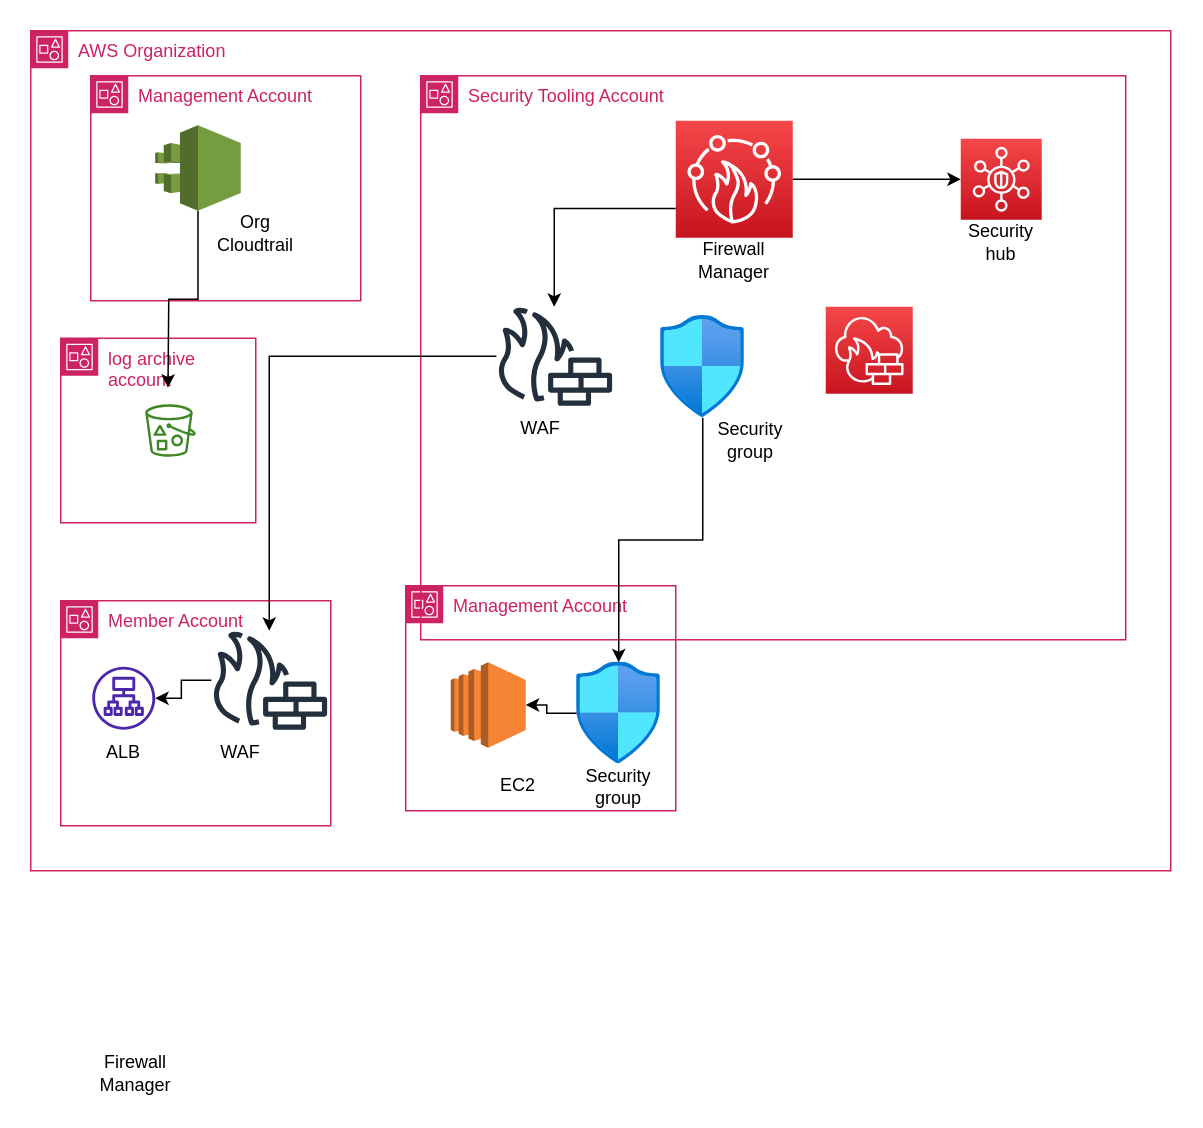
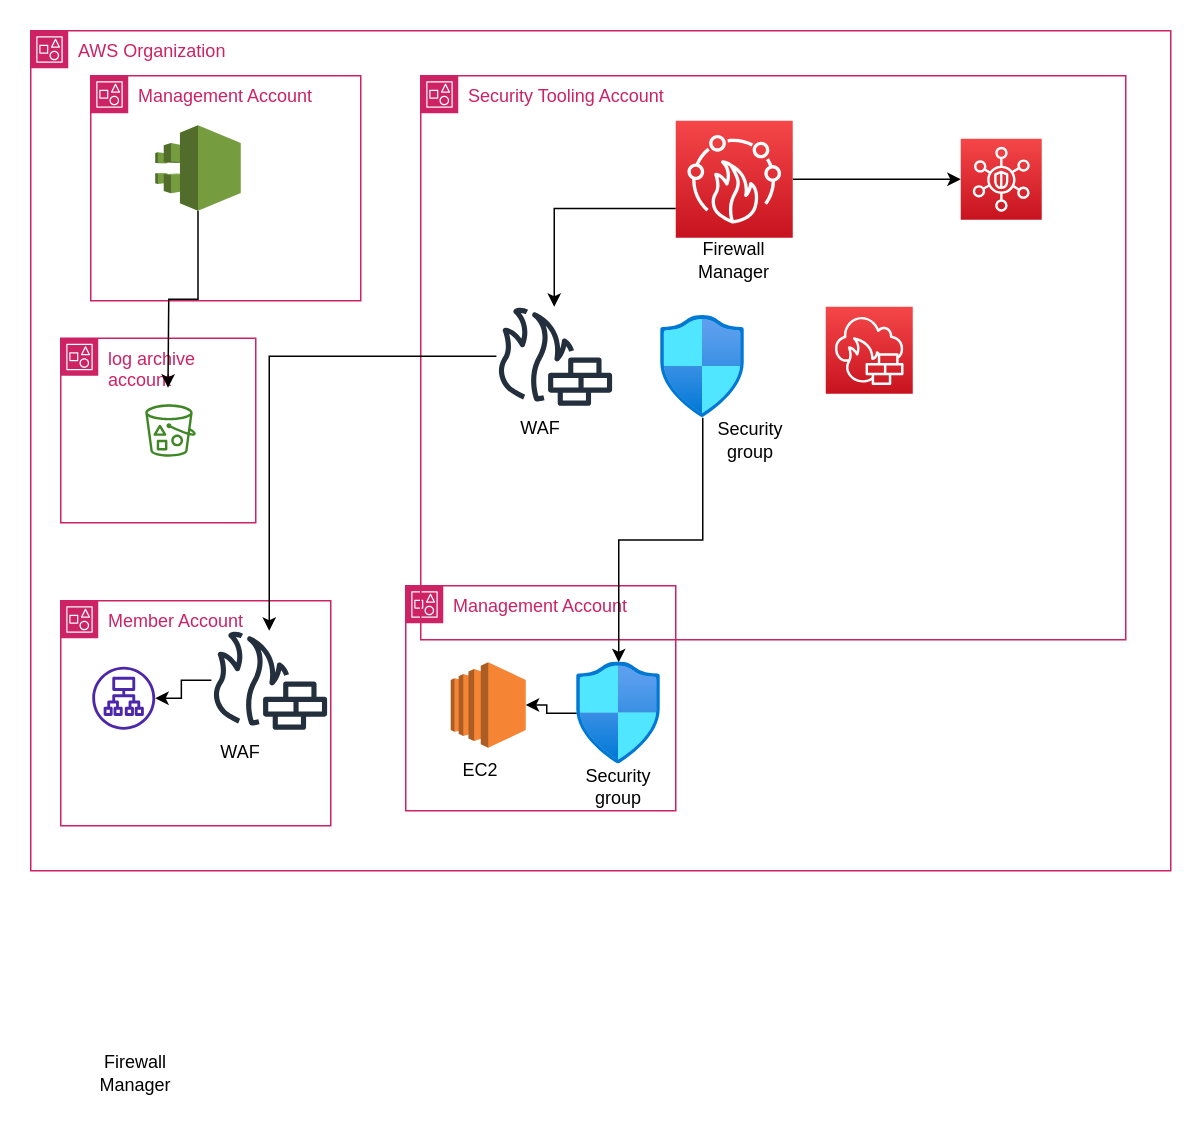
node "Org Cloudtrail": removed
node "Security hub": removed
node "ALB": removed
node "EC2": moved (518, 785) -> (481, 770)
